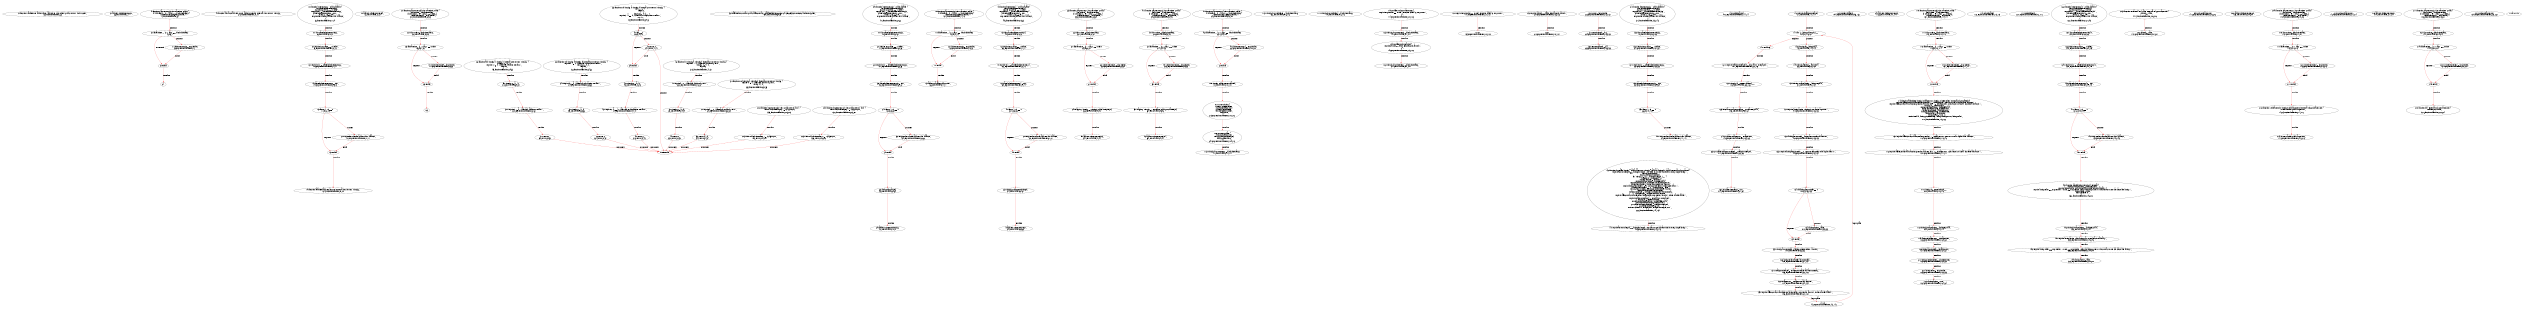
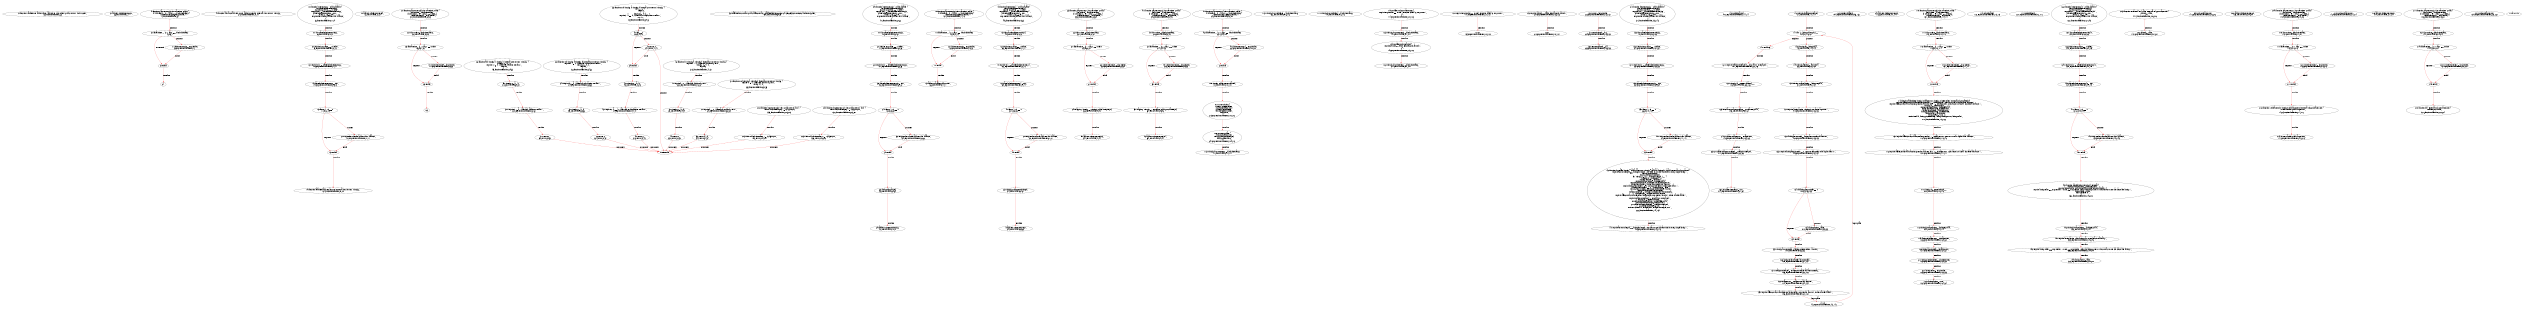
node "139_ end_if": added
